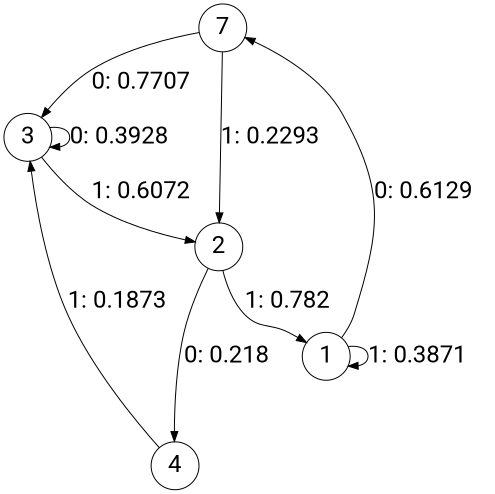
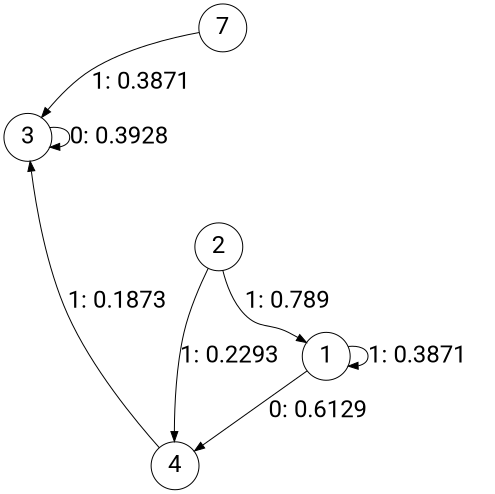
edge "7" -> "3": label "0: 0.7707   " -> "1: 0.3871   "
edge "7" -> "2": removed, label "1: 0.2293"
edge "1" -> "7": now "1" -> "4"
edge "3" -> "2": removed, label "1: 0.6072"
edge "2" -> "1": label "1: 0.782    " -> "1: 0.789    "
edge "2" -> "4": label "0: 0.218    " -> "1: 0.2293   "
